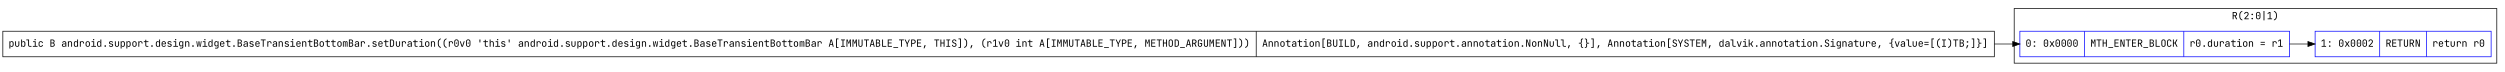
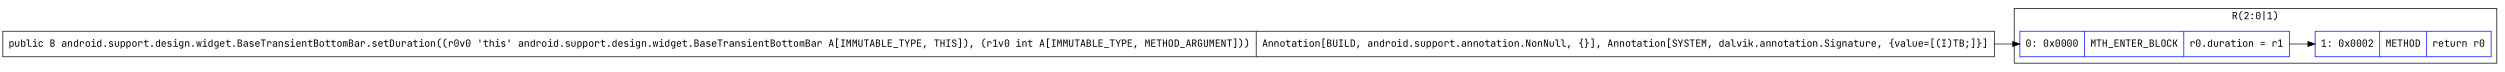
node "1: 0x0002": text "RETURN" -> "METHOD"
